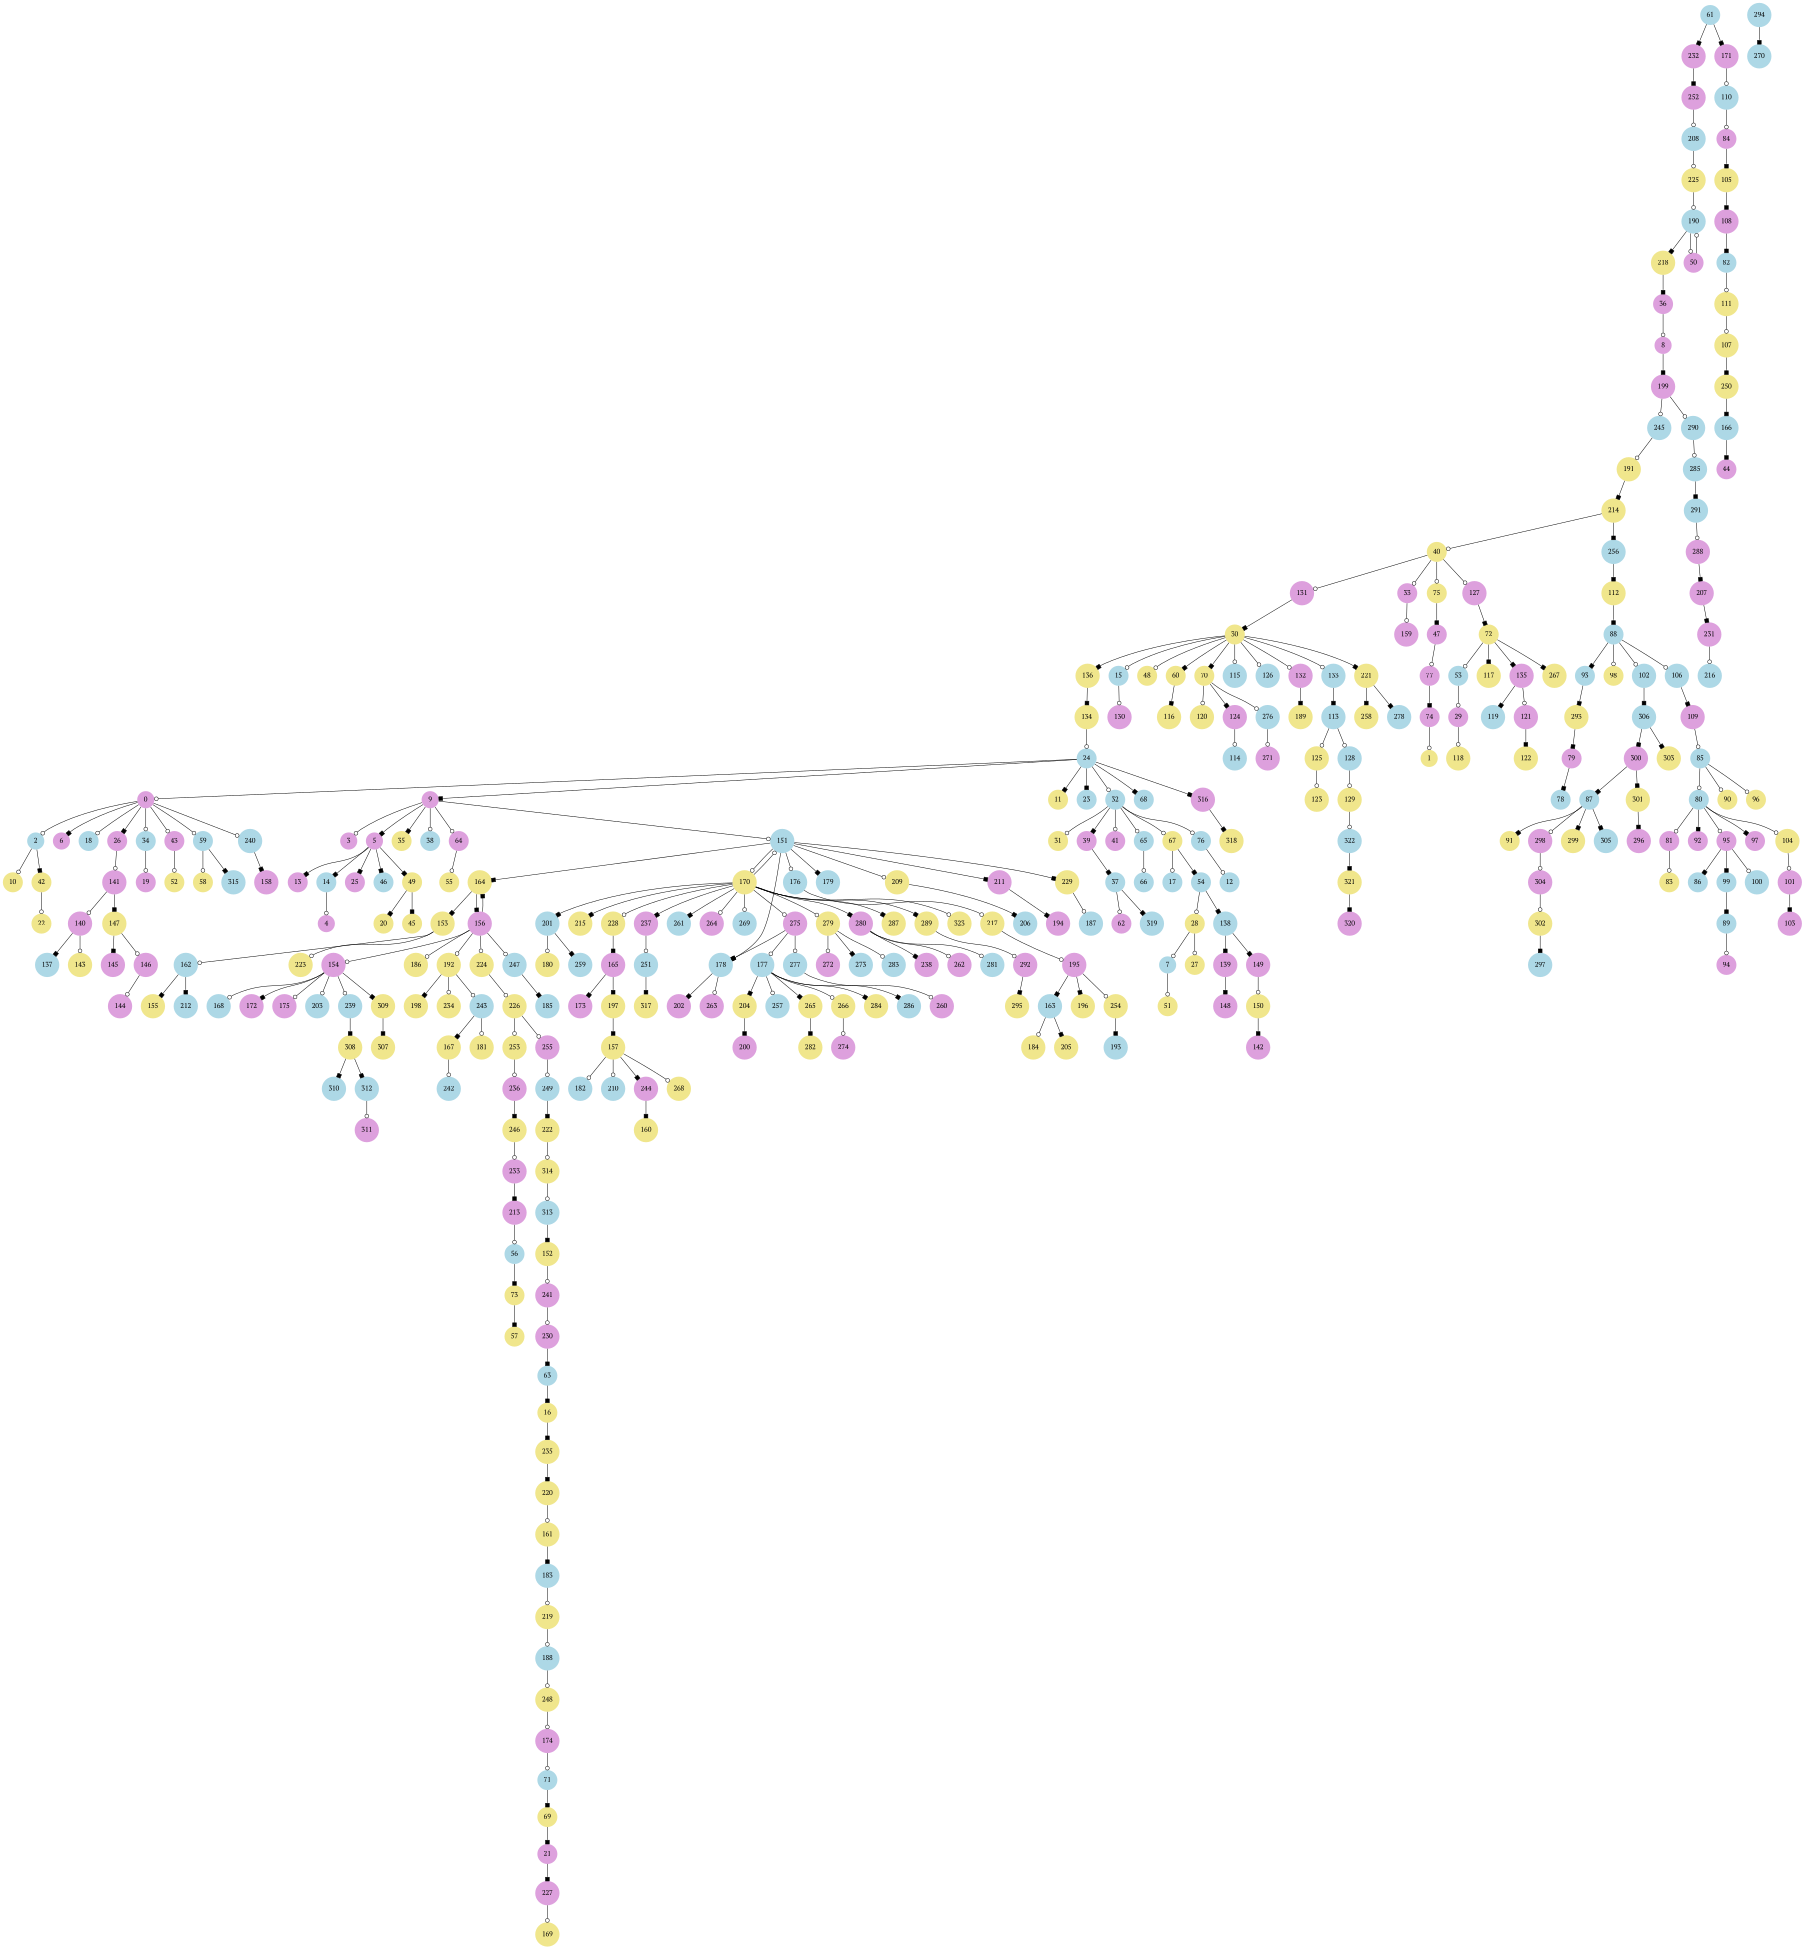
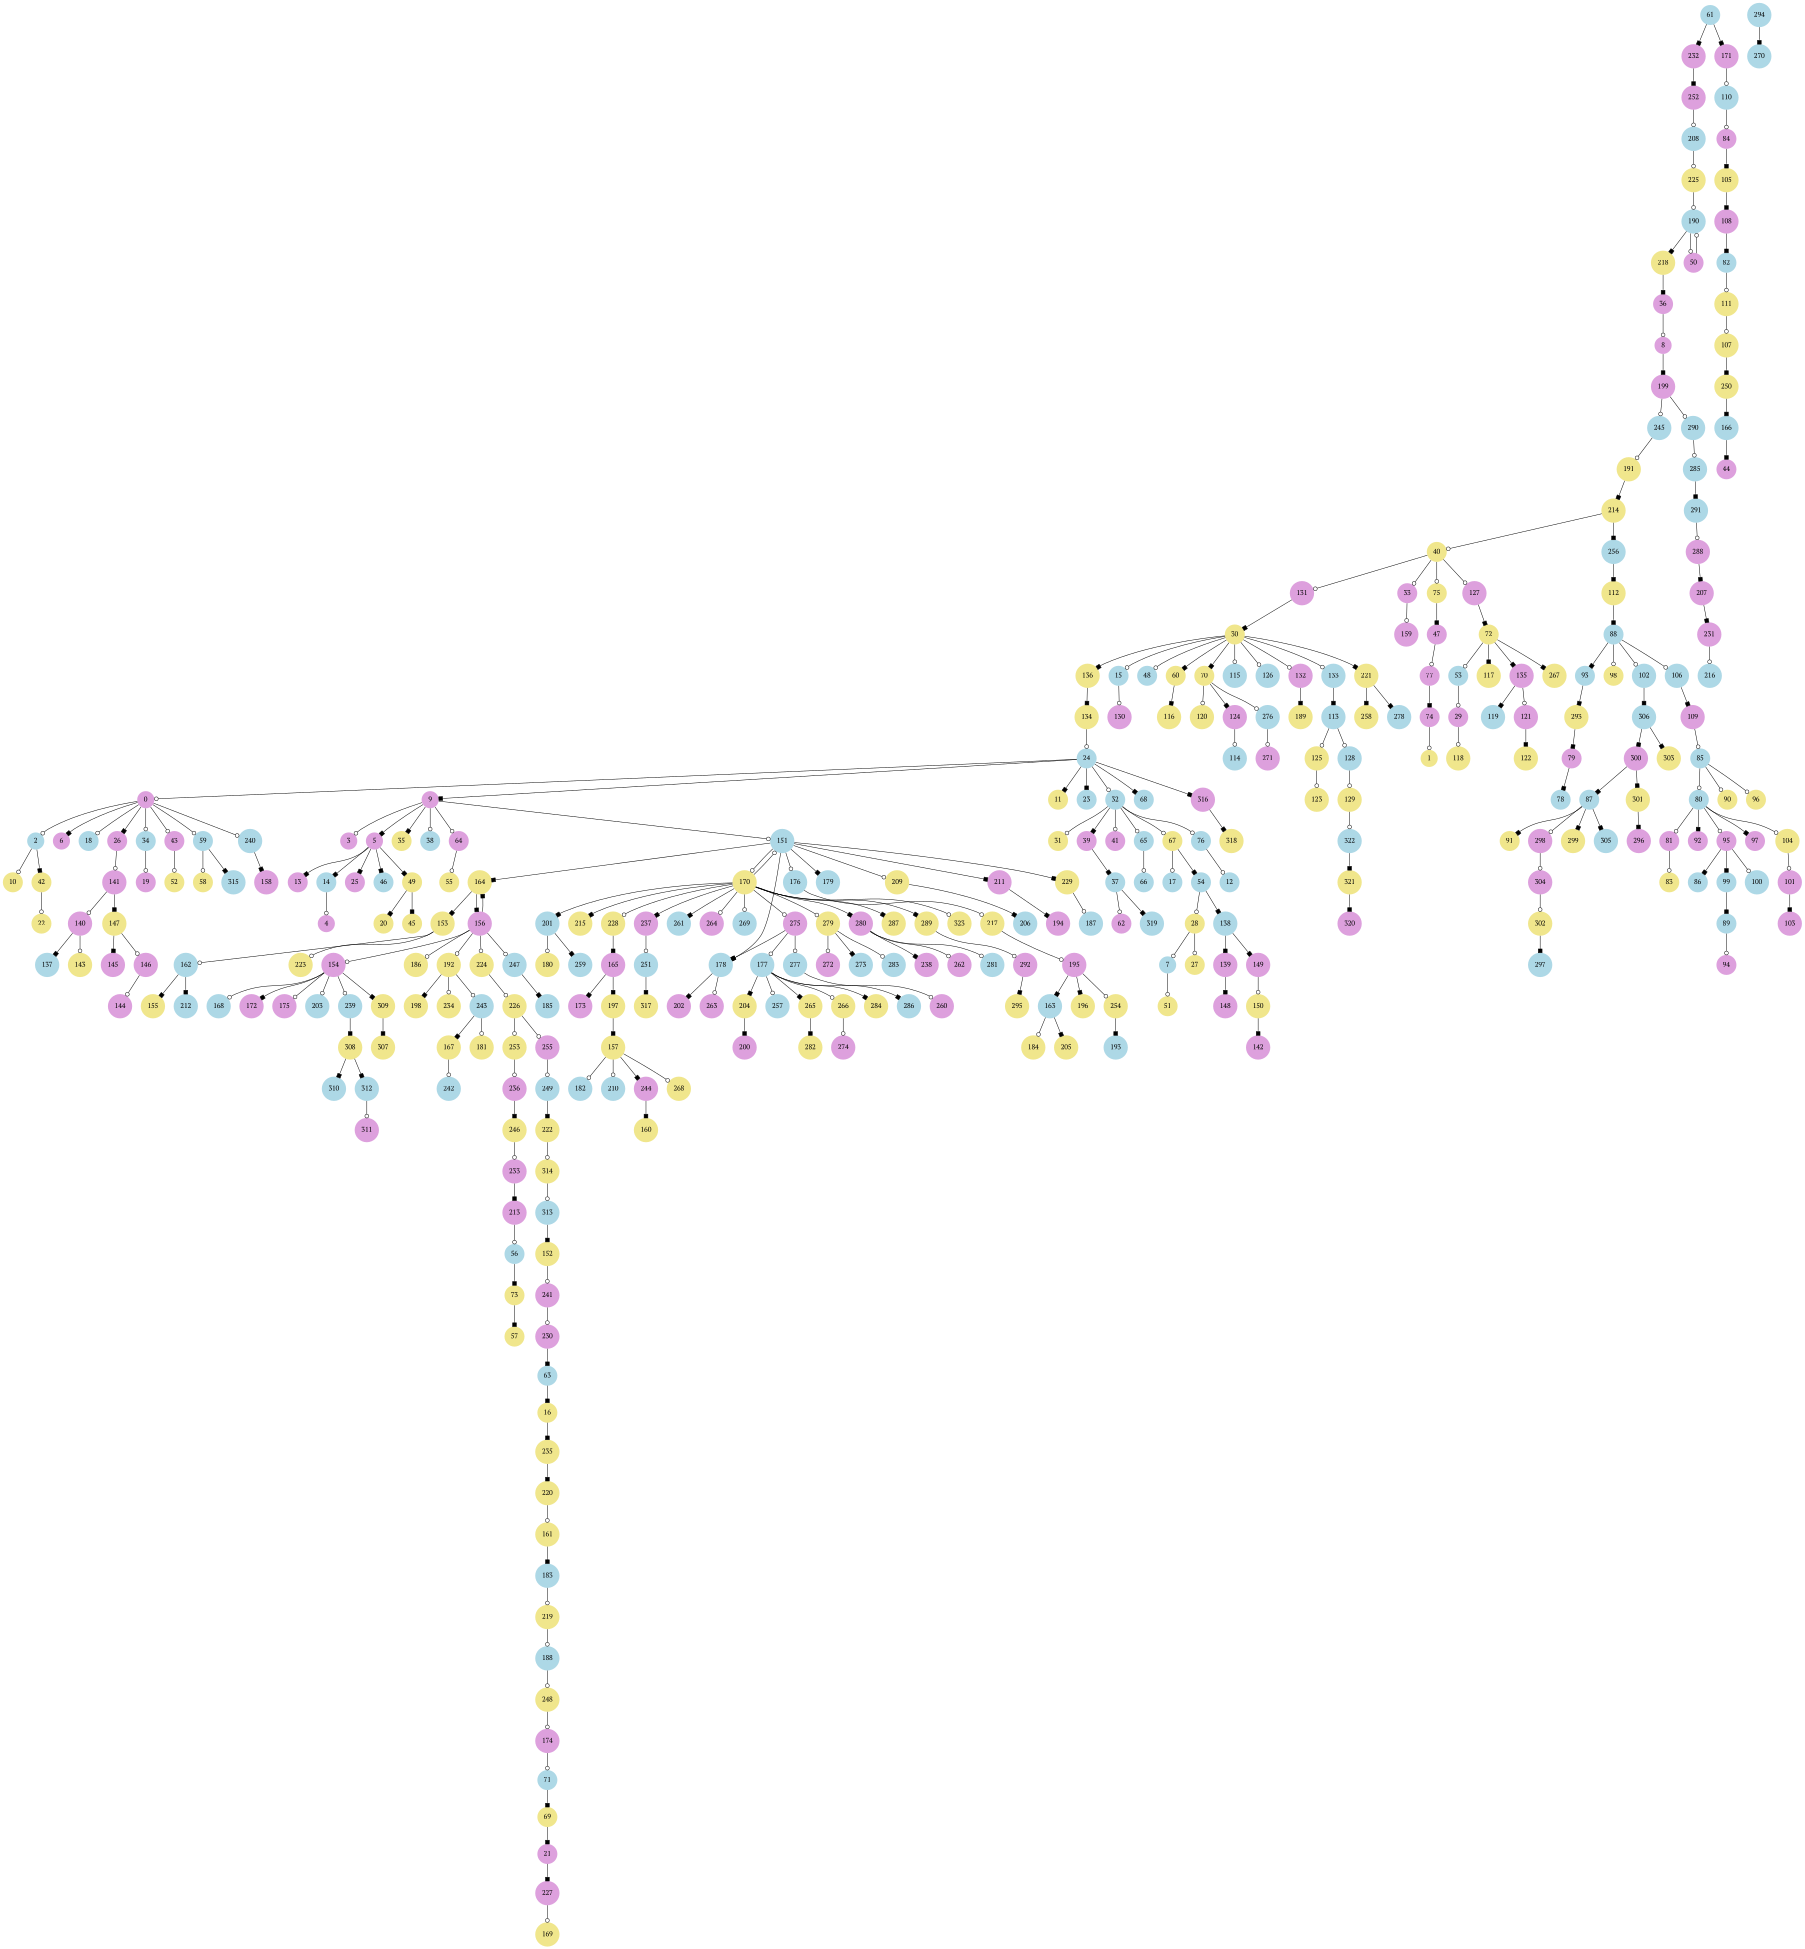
node "48": fillcolor khaki -> lightblue
